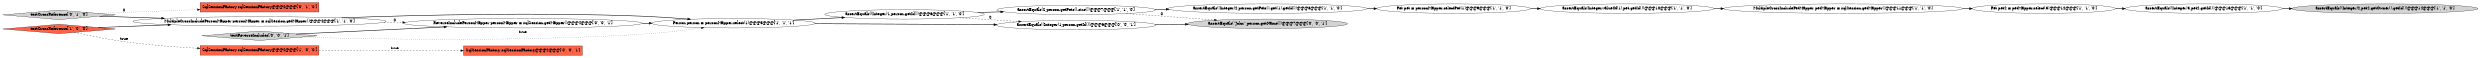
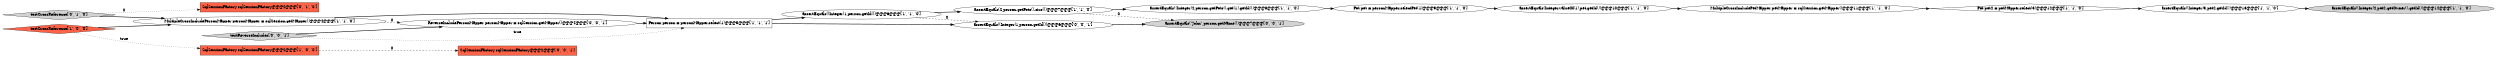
node "Pet pet2 = petMapper.select(3)@@@12@@@['1', '1', '0']": shape ellipse -> diamond
node "Person person = personMapper.select(1)@@@5@@@['1', '1', '1']": shape ellipse -> box
edge "testCrossReference['1', '0', '0']" -> "SqlSessionFactory sqlSessionFactory@@@2@@@['1', '0', '0']": style dashed -> dotted
edge "SqlSessionFactory sqlSessionFactory@@@2@@@['1', '0', '0']" -> "SqlSessionFactory sqlSessionFactory@@@2@@@['0', '0', '1']": label "true" -> "0"
